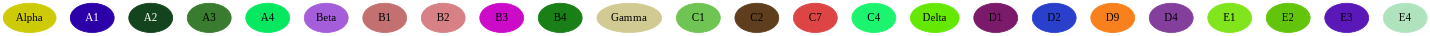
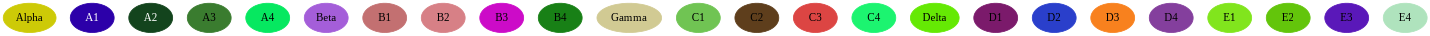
node "C7": label "C7" -> "C3"
node "D9": label "D9" -> "D3"
